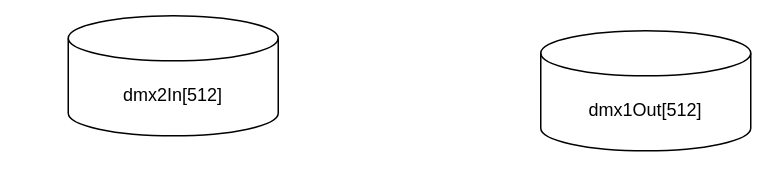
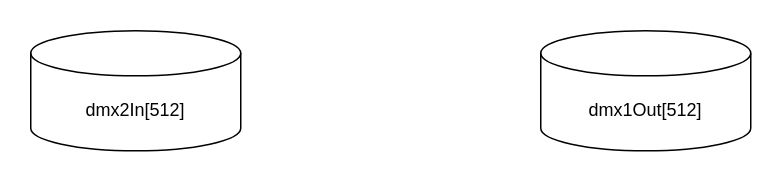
node "dmx2In[512]": moved (173, 76) -> (136, 91)
